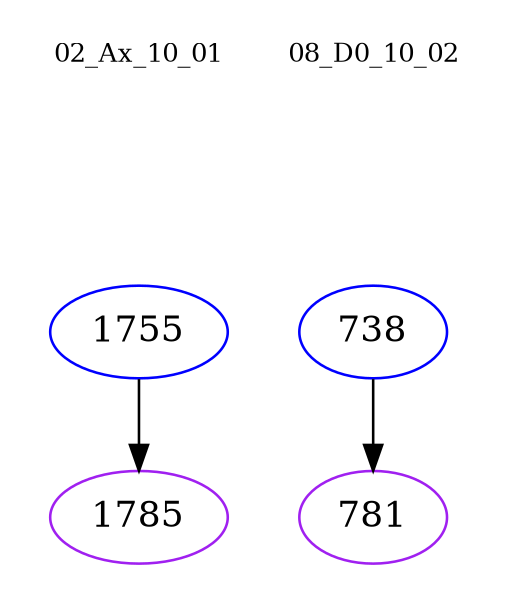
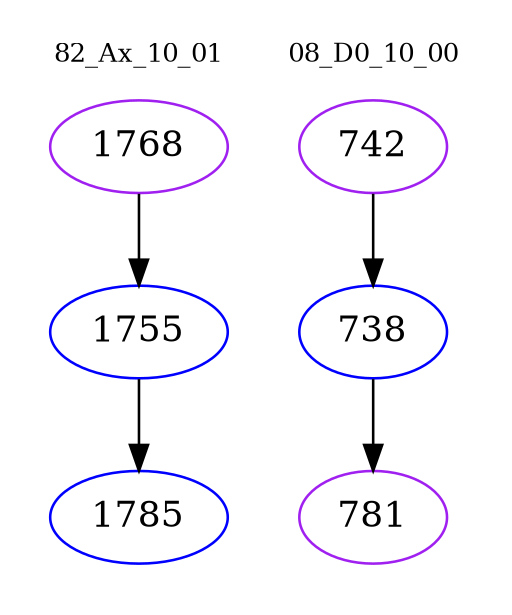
cluster "02_Ax_10_01": label "02_Ax_10_01" -> "82_Ax_10_01"
cluster "08_D0_10_02": label "08_D0_10_02" -> "08_D0_10_00"
node "1768": added
node "742": added
node "1785": color purple -> blue
